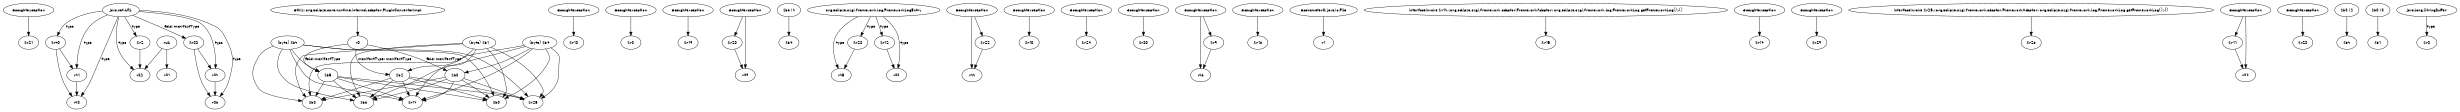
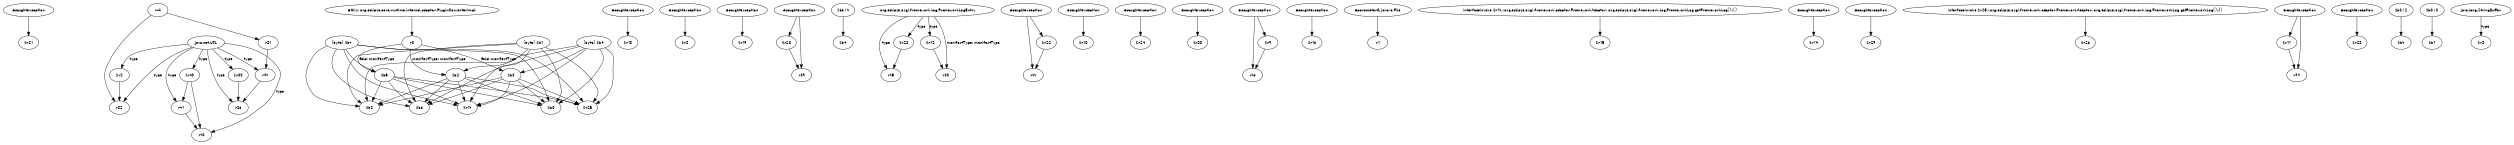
edge "java.net.URL" -> "$r33": label "field: manifestType" -> "type"
edge "org.eclipse.osgi.framework.log.FrameworkLogEntry" -> "r38": label "type" -> "manifestType: manifestType"
edge "$r33" -> "r34": now "r31" -> "r34"
